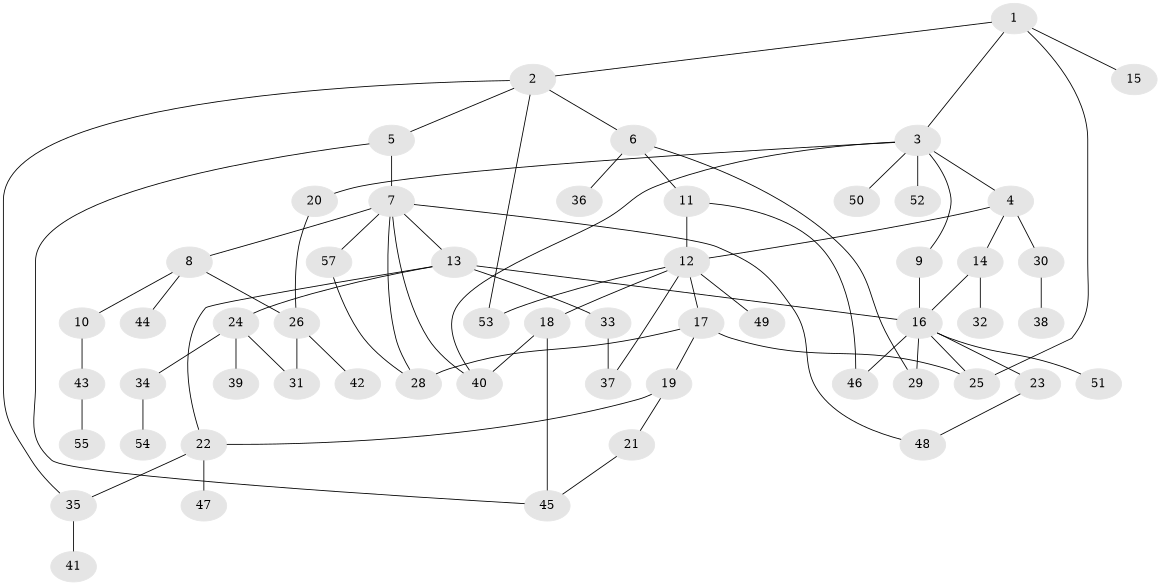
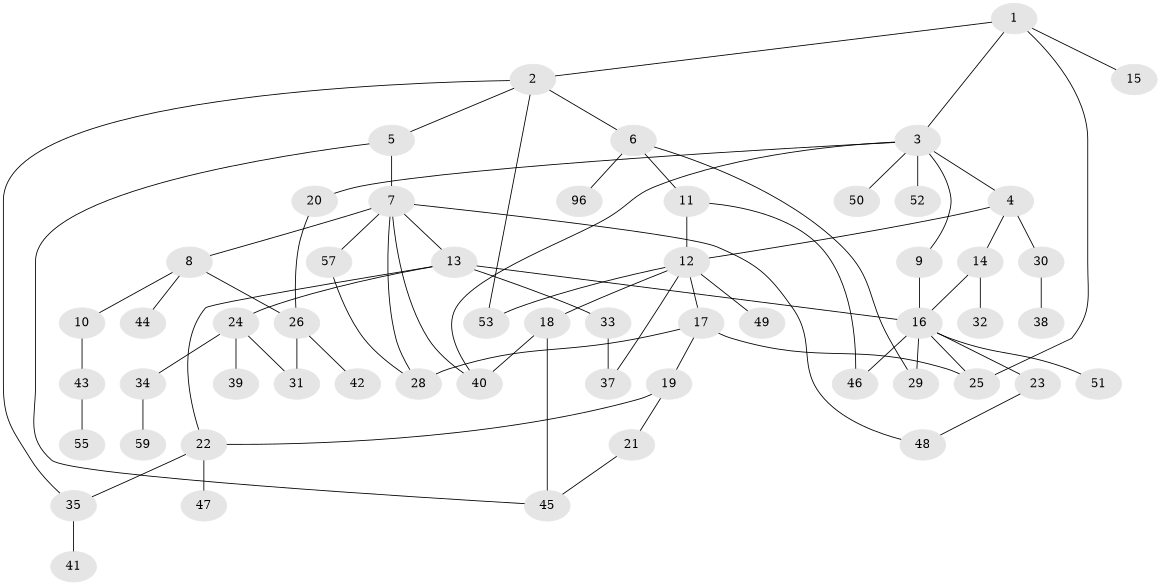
node "36": label "36" -> "96"
node "54": label "54" -> "59"
